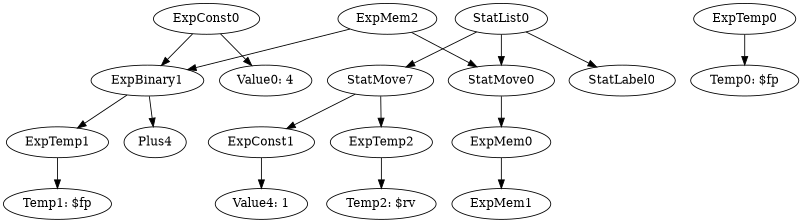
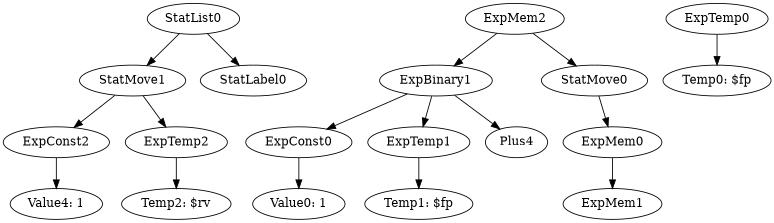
edge "StatList0" -> "StatMove0": removed
edge "ExpConst0" -> "ExpBinary1": reversed
node "Value0: 4": label "Value0: 4" -> "Value0: 1"
node "StatMove7": label "StatMove7" -> "StatMove1"
node "ExpConst1": label "ExpConst1" -> "ExpConst2"
